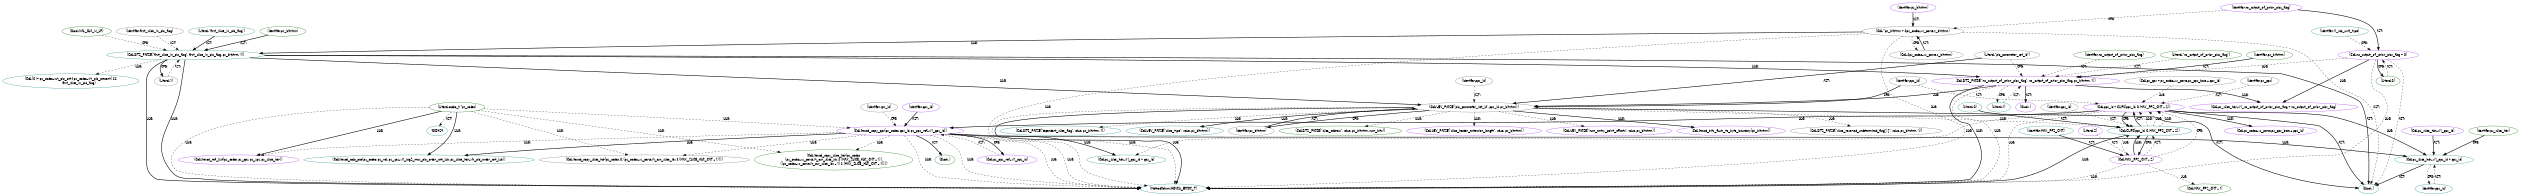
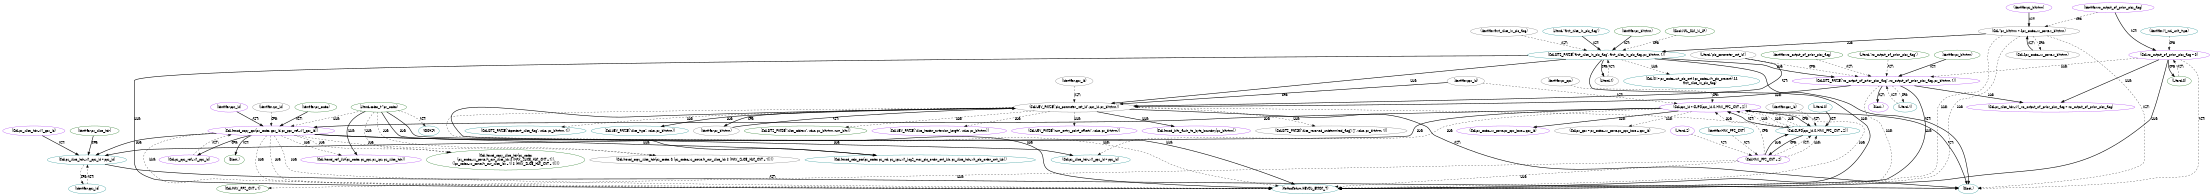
edge "(Call,ps_pps = ps_codec->s_parse.ps_pps_base + pps_id)" -> "(Call,pps_id = CLIP3(pps_id, 0, MAX_PPS_CNT - 2))": reversed
edge "(Identifier,ps_pps)" -> "(Call,pps_id = CLIP3(pps_id, 0, MAX_PPS_CNT - 2))": label "AST: " -> "CFG: "
node "(Identifier,ps_codec)": added
edge "(Identifier,MAX_PPS_CNT)" -> "(Call,MAX_PPS_CNT - 2)": style bold -> dashed
edge "(Call,no_output_of_prior_pics_flag = 0)" -> "(MethodReturn,IHEVCD_ERROR_T)": style dashed -> bold
edge "(Literal,codec_t *ps_codec)" -> "(MethodReturn,IHEVCD_ERROR_T)": style dashed -> bold
edge "(Call,CLIP3(pps_id, 0, MAX_PPS_CNT - 2))" -> "(MethodReturn,IHEVCD_ERROR_T)": removed, label "DDG:"
